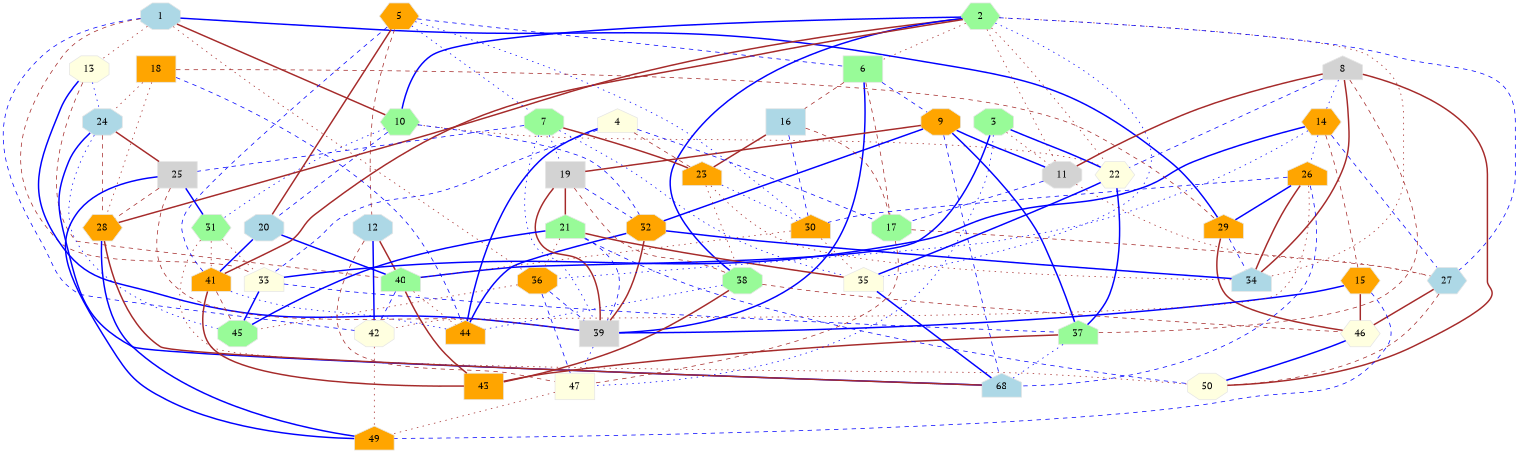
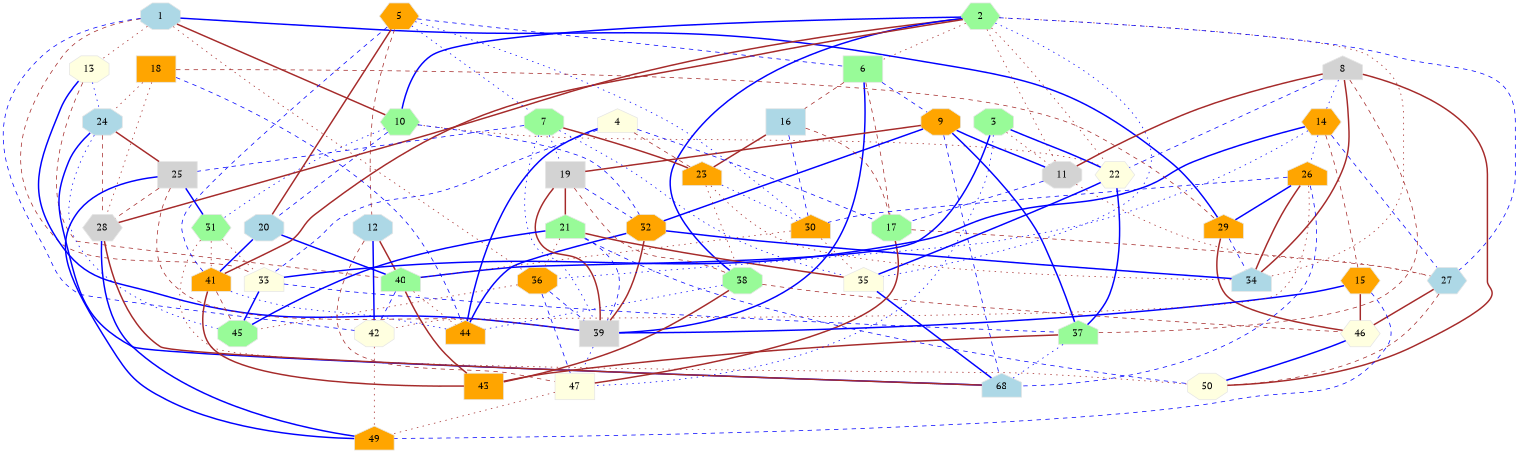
node "28": fillcolor orange -> lightgrey
edge "17" -- "47": style dashed -> bold
